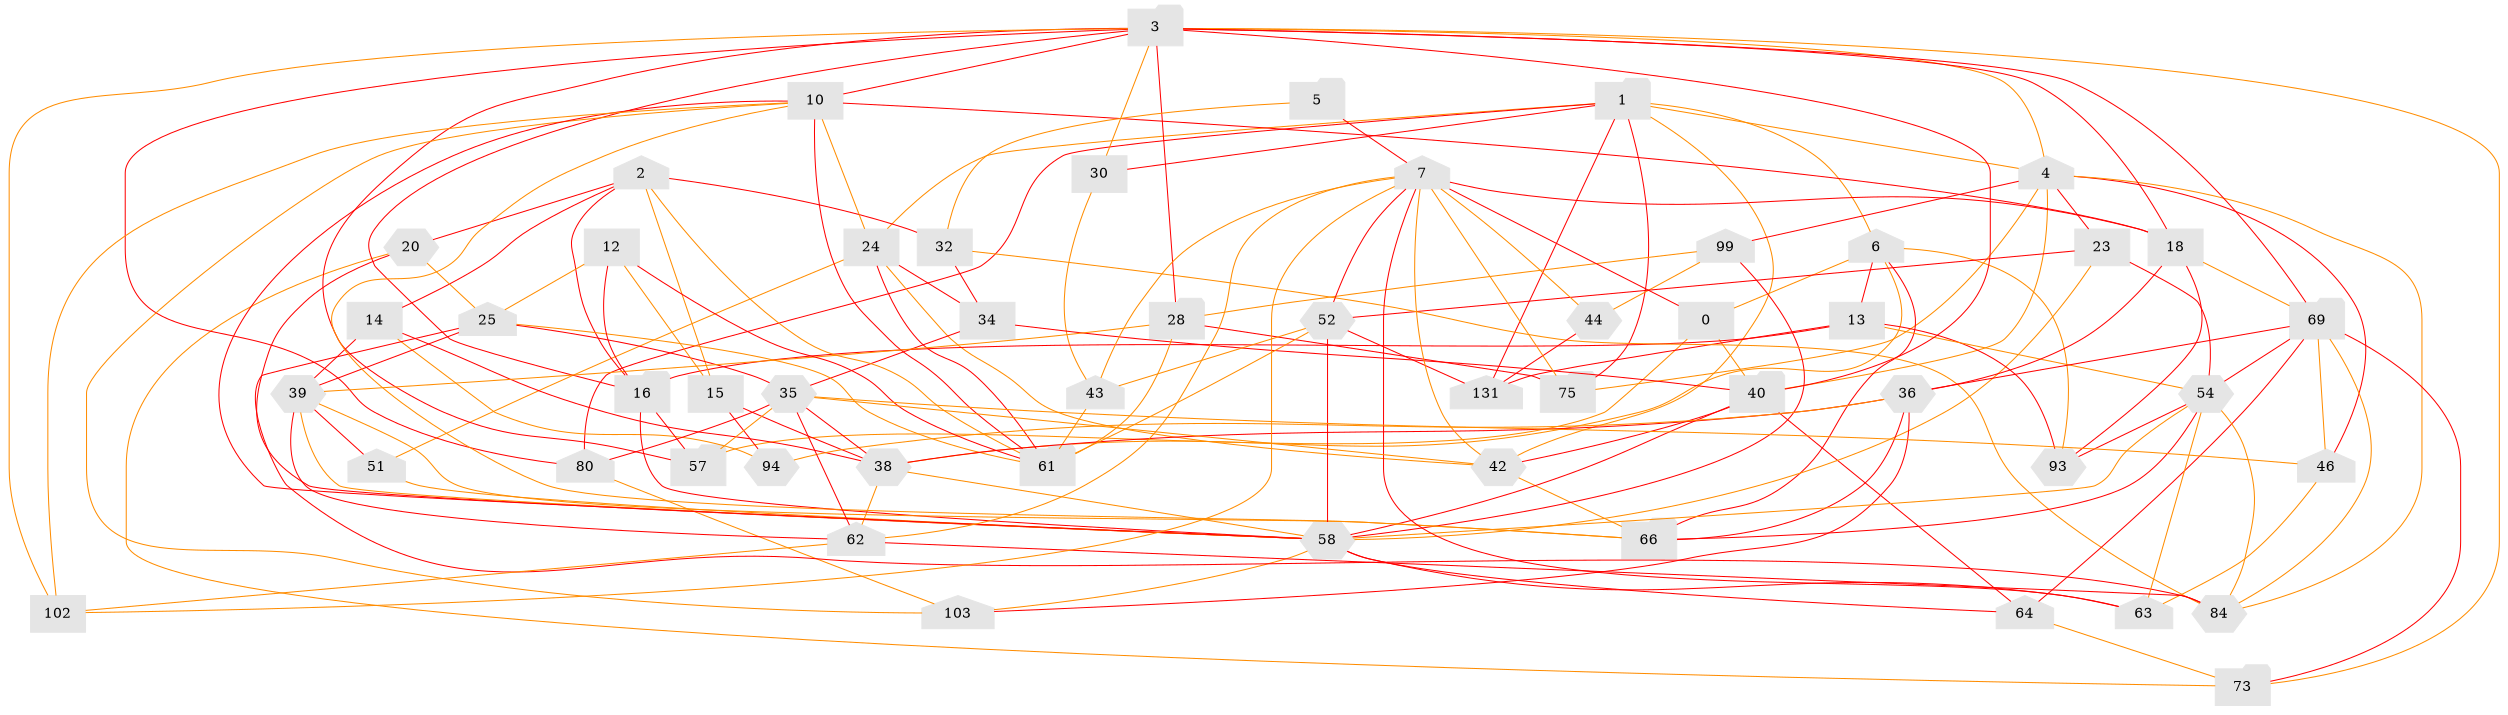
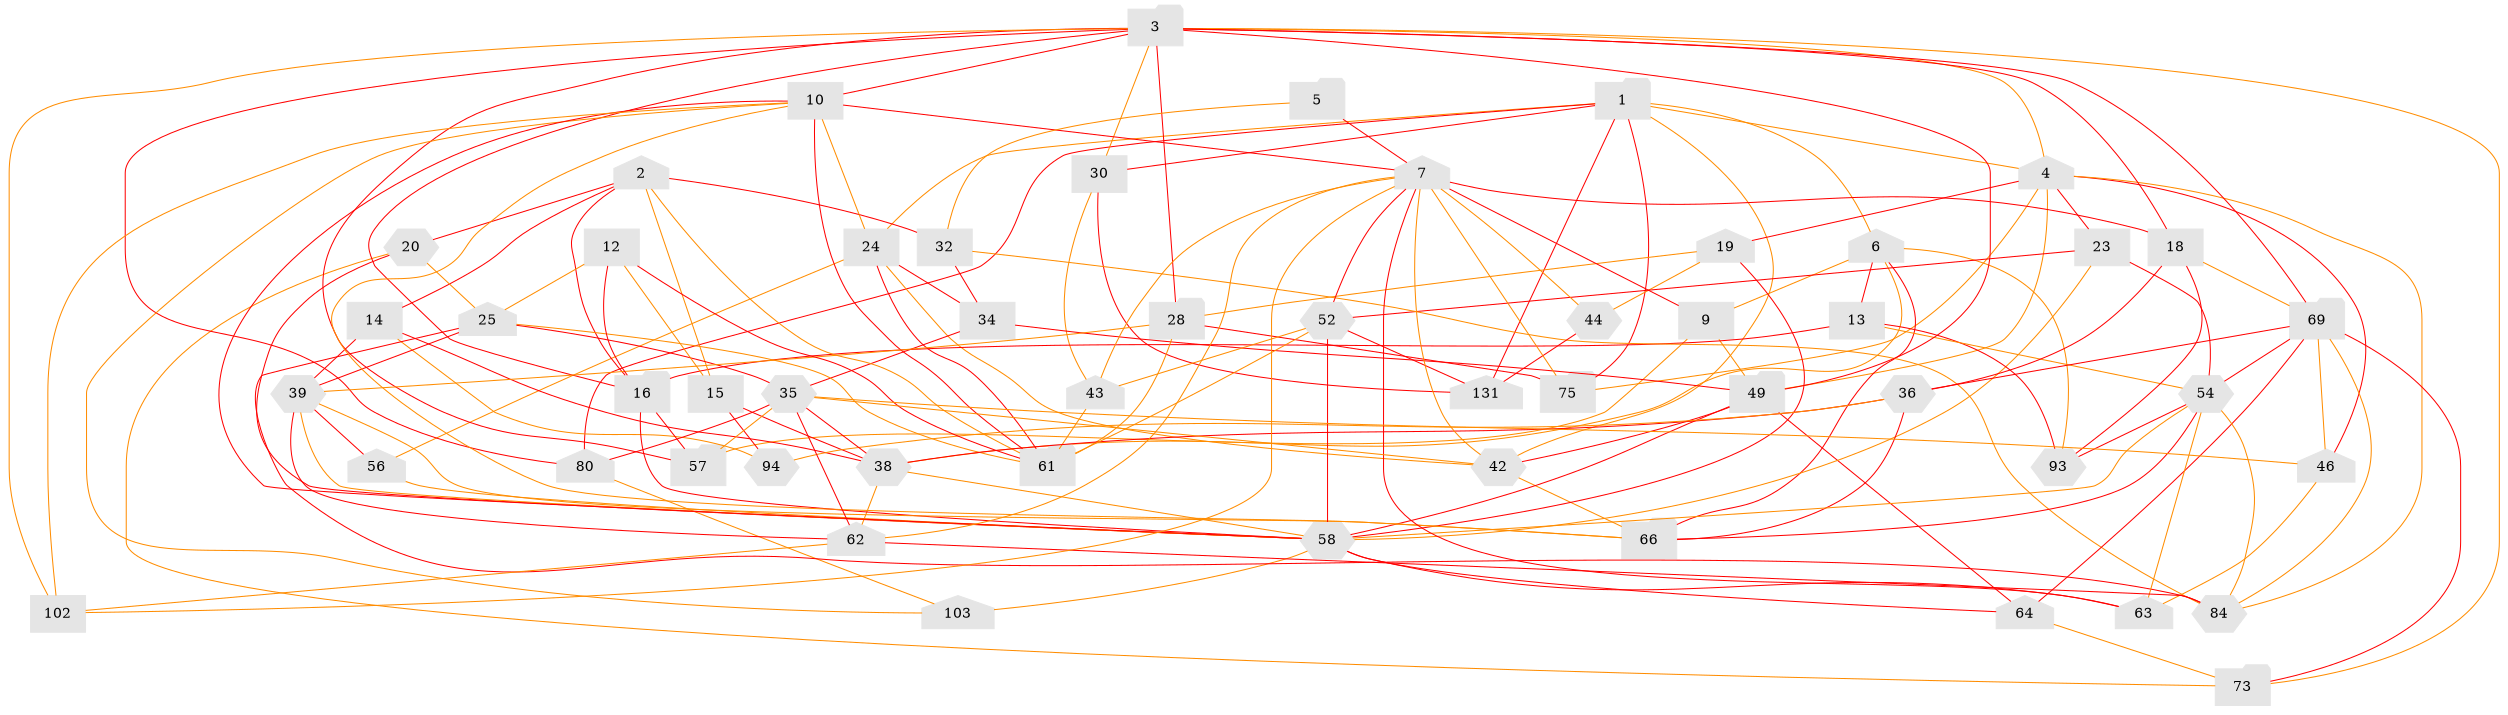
edge "10" -- "18": now "10" -- "7"
node "99": label "99" -> "19"
node "0": label "0" -> "9"
edge "13" -- "131": now "30" -- "131"
node "40": label "40" -> "49"
node "51": label "51" -> "56"
edge "36" -- "103": removed
